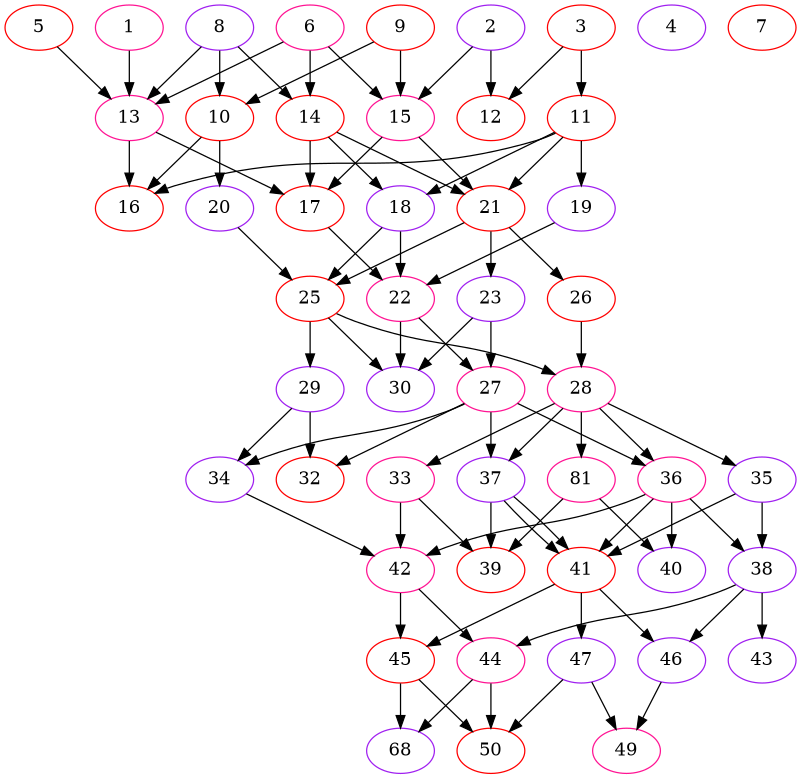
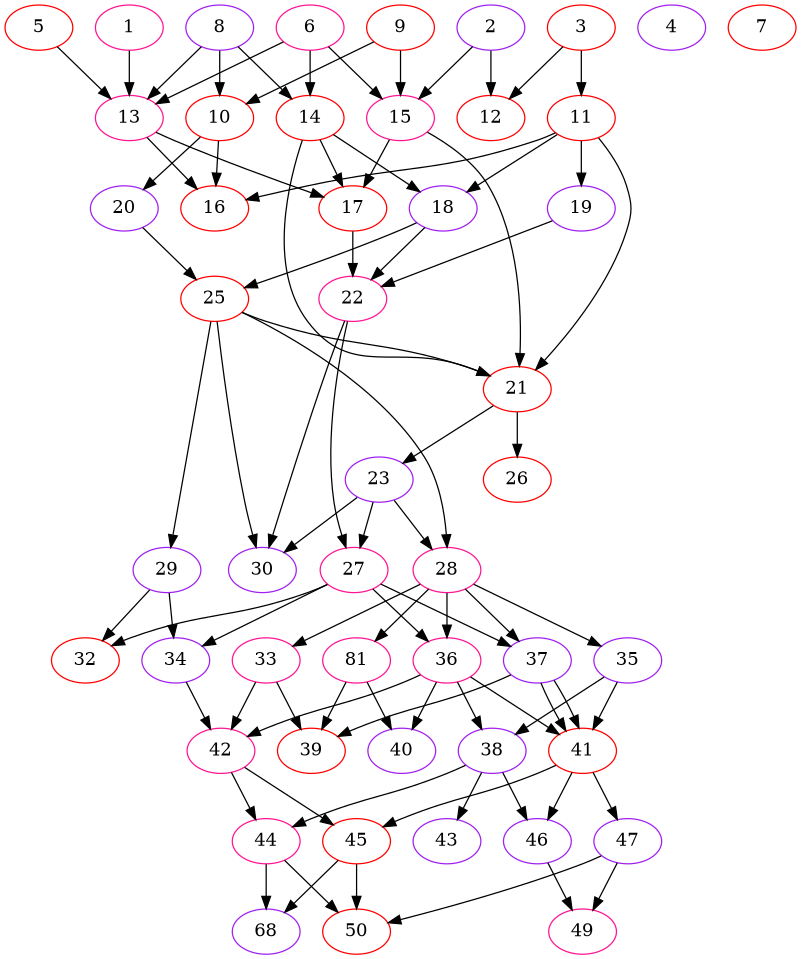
edge "21" -> "25": reversed
edge "26" -> "28": now "23" -> "28"
